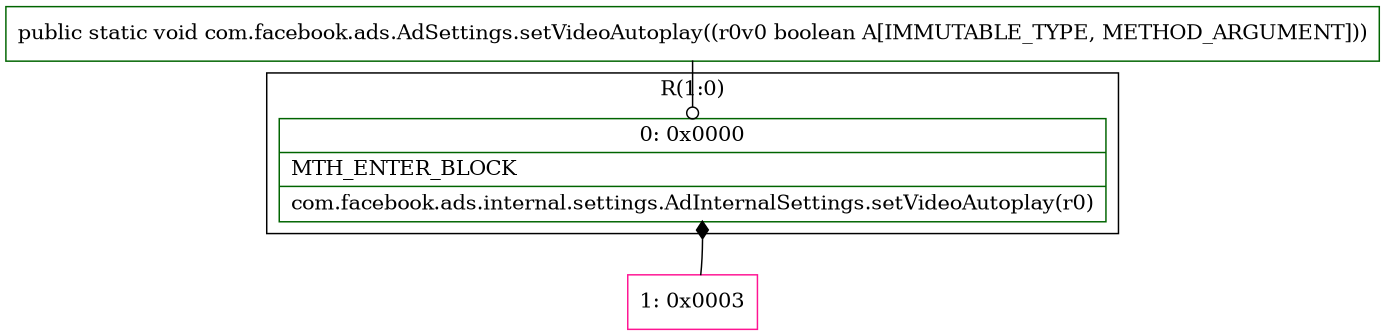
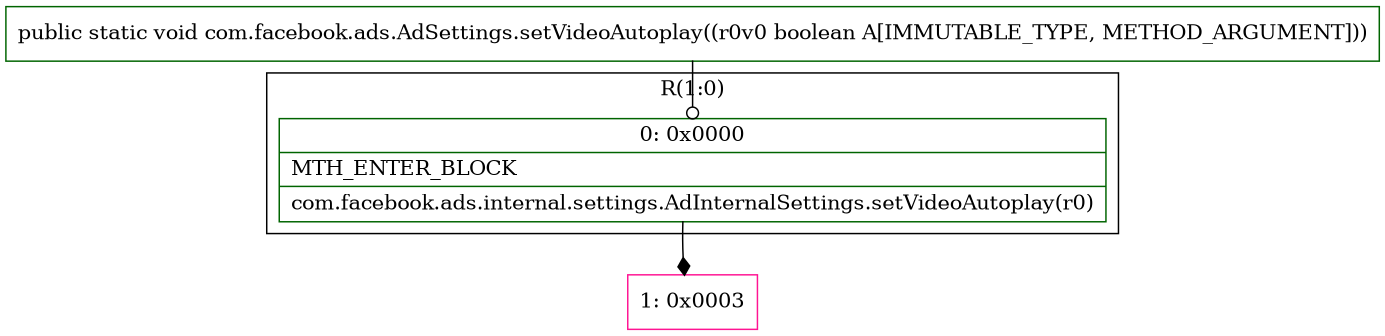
edge "1: 0x0003" -> "0: 0x0000": reversed
